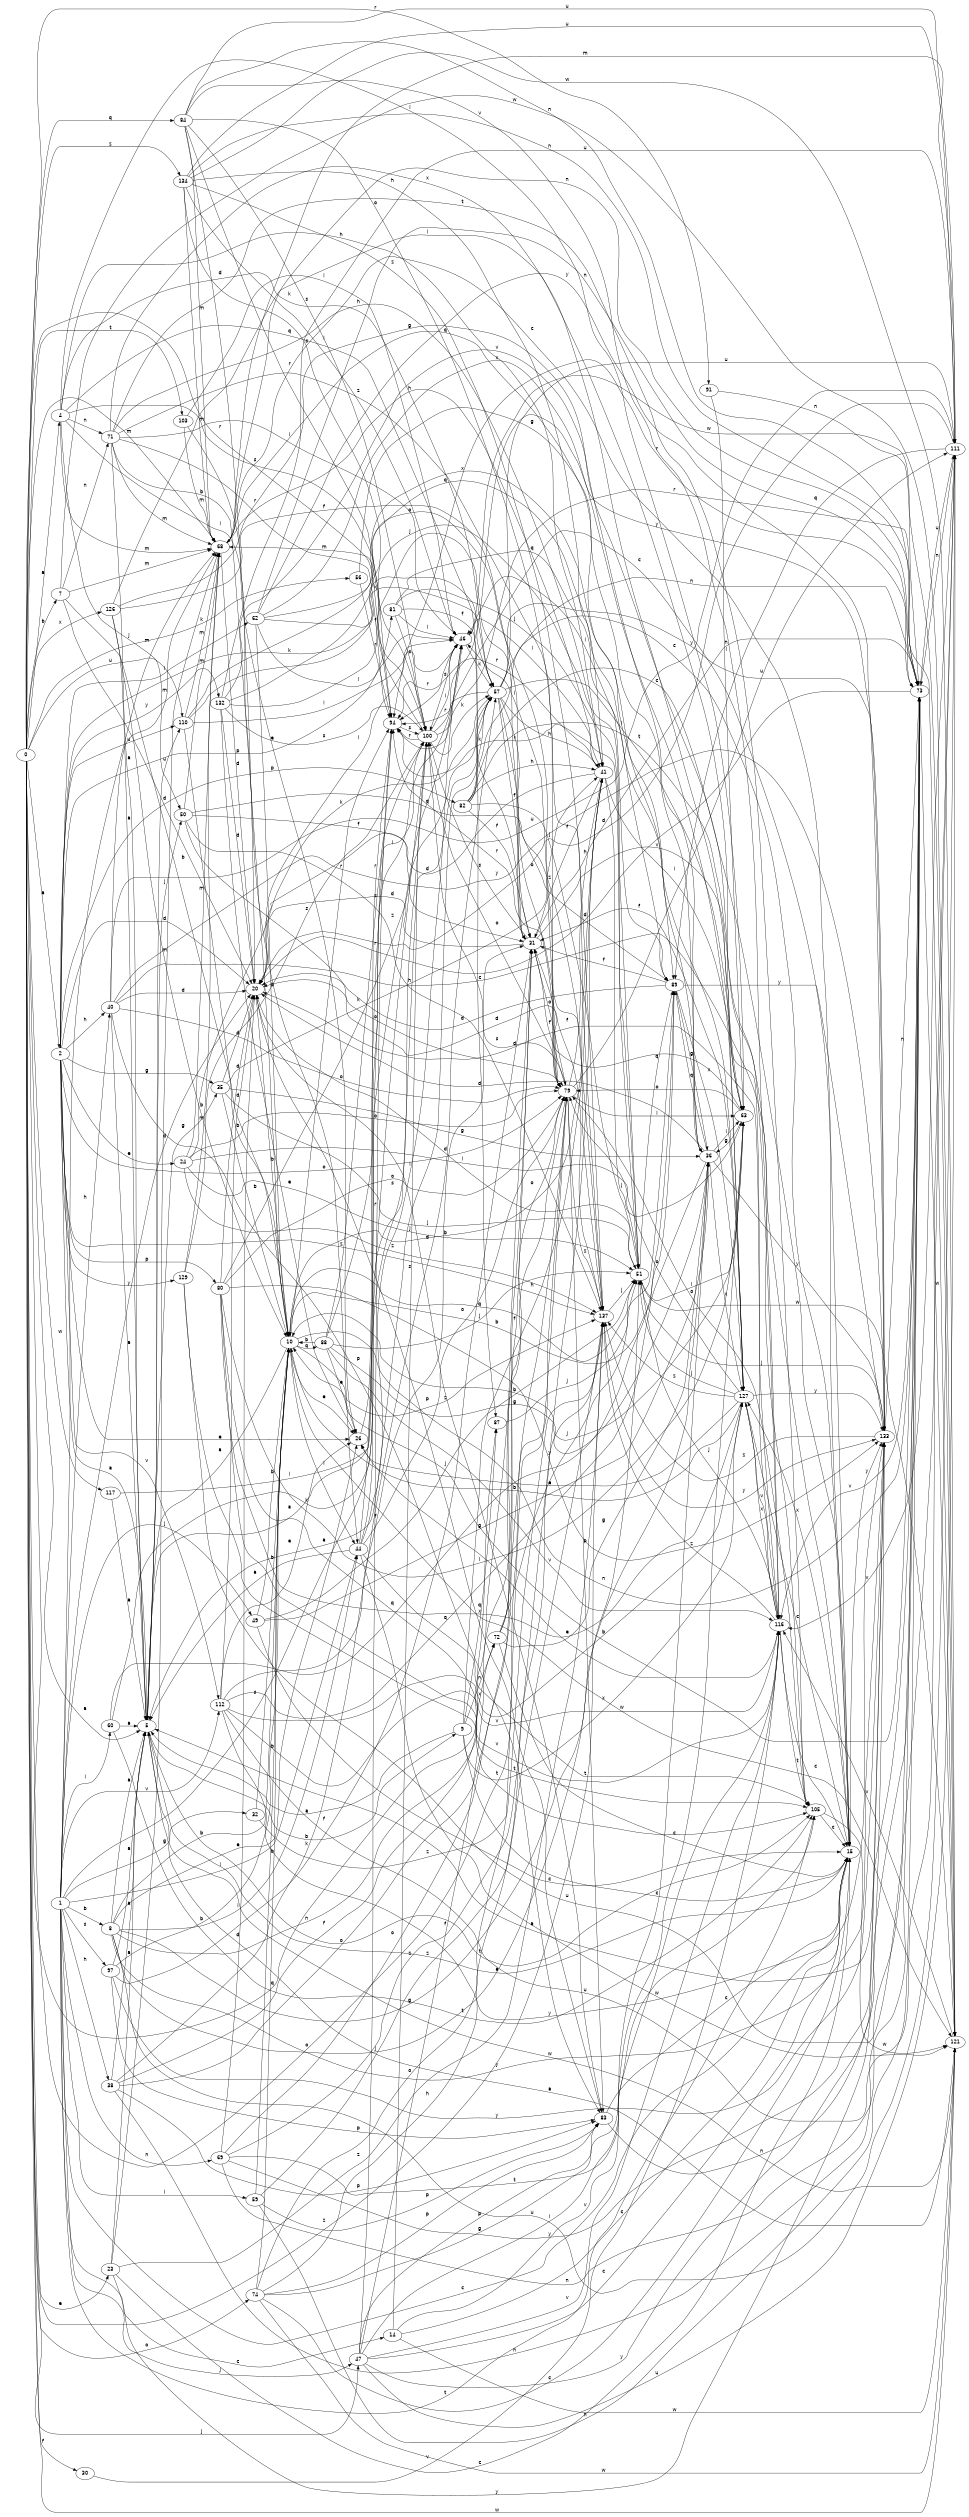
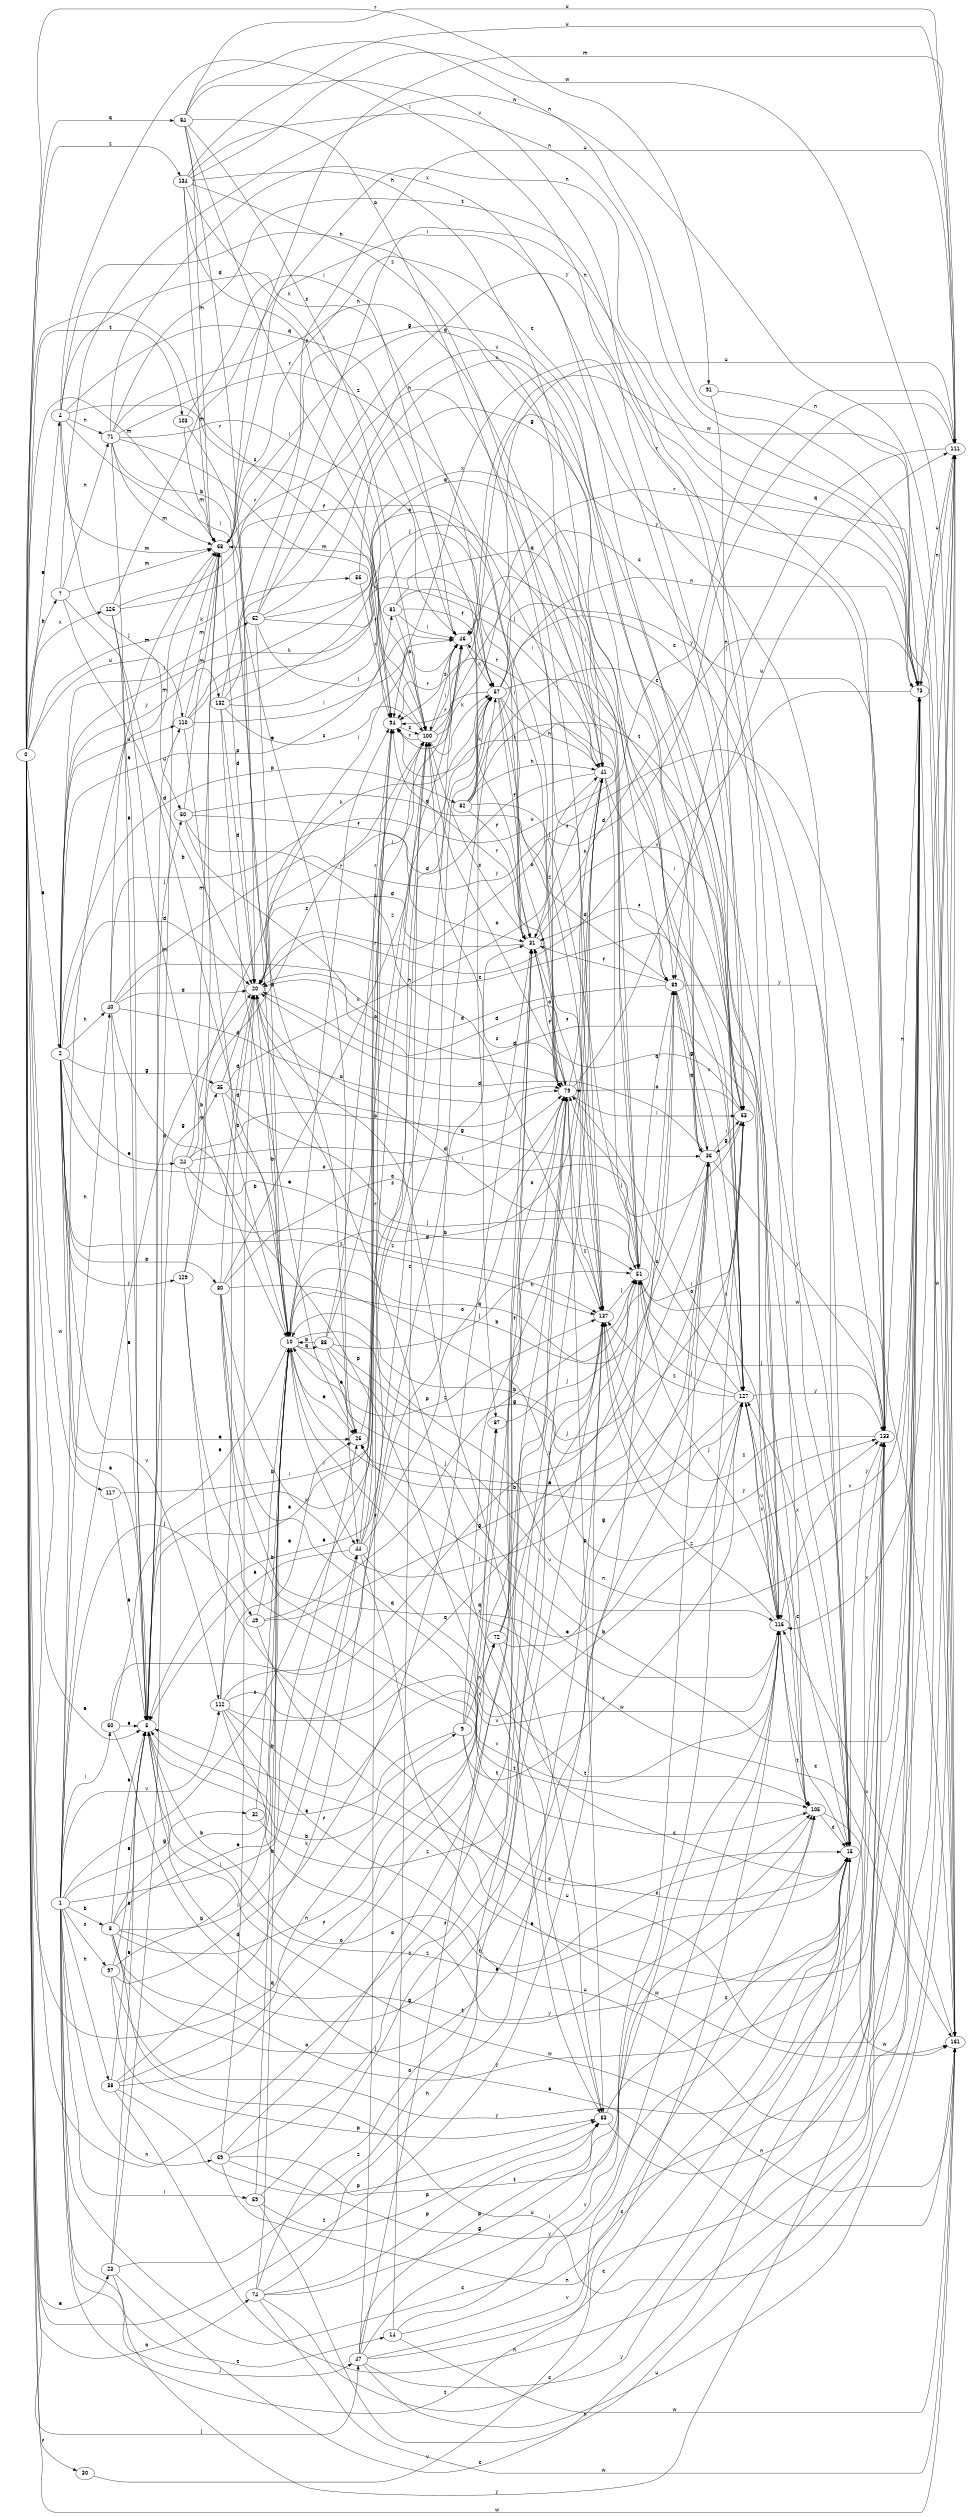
node "121": label "121" -> "161"
